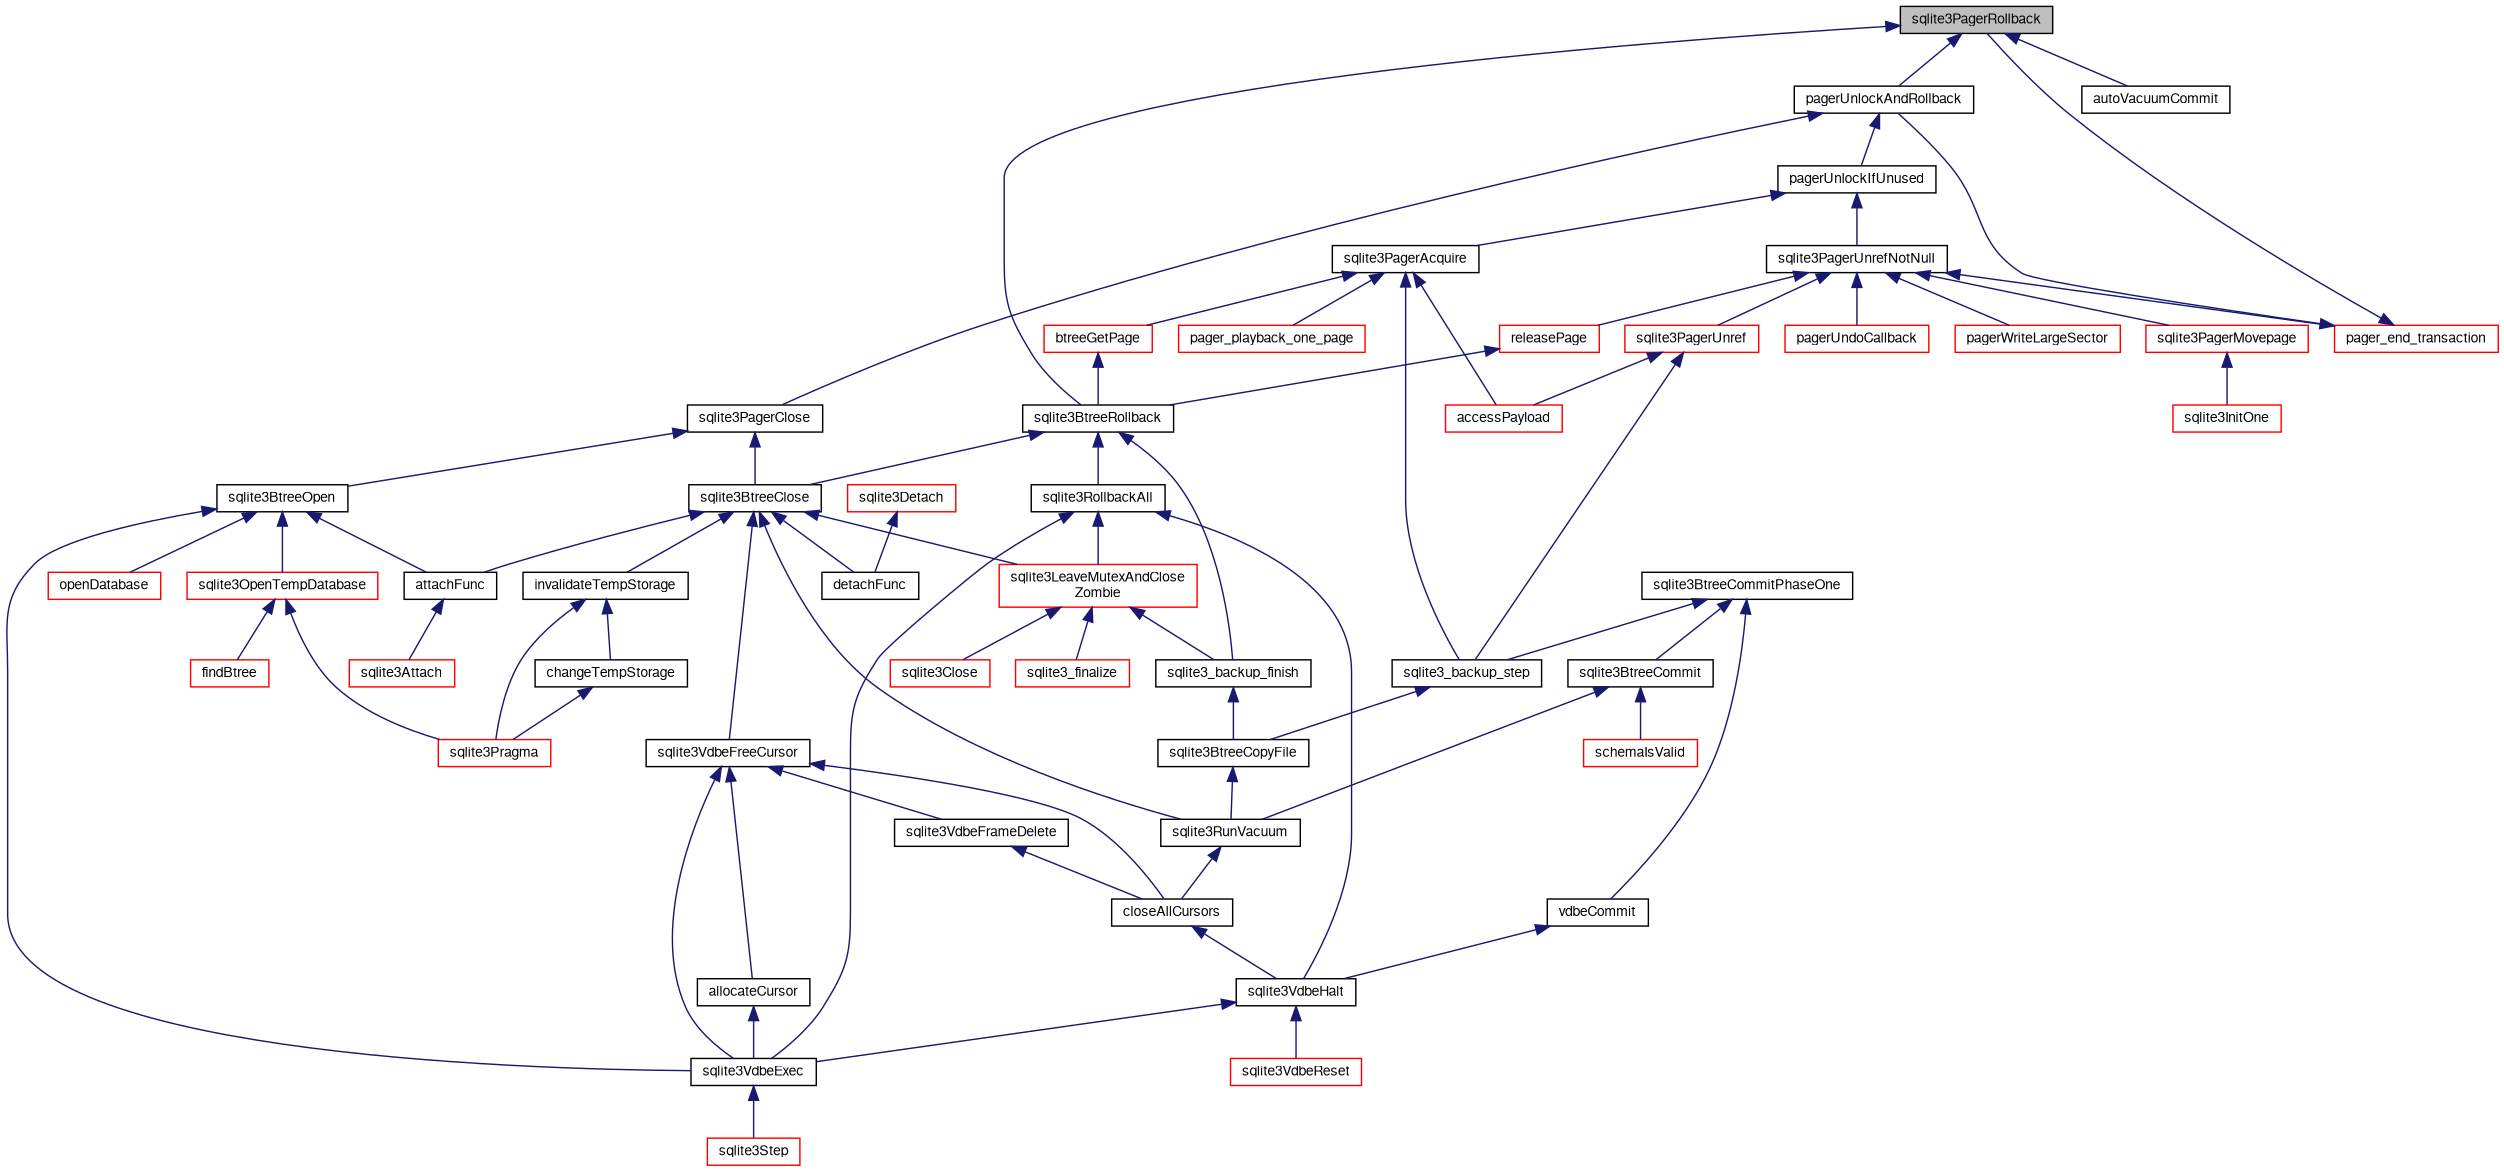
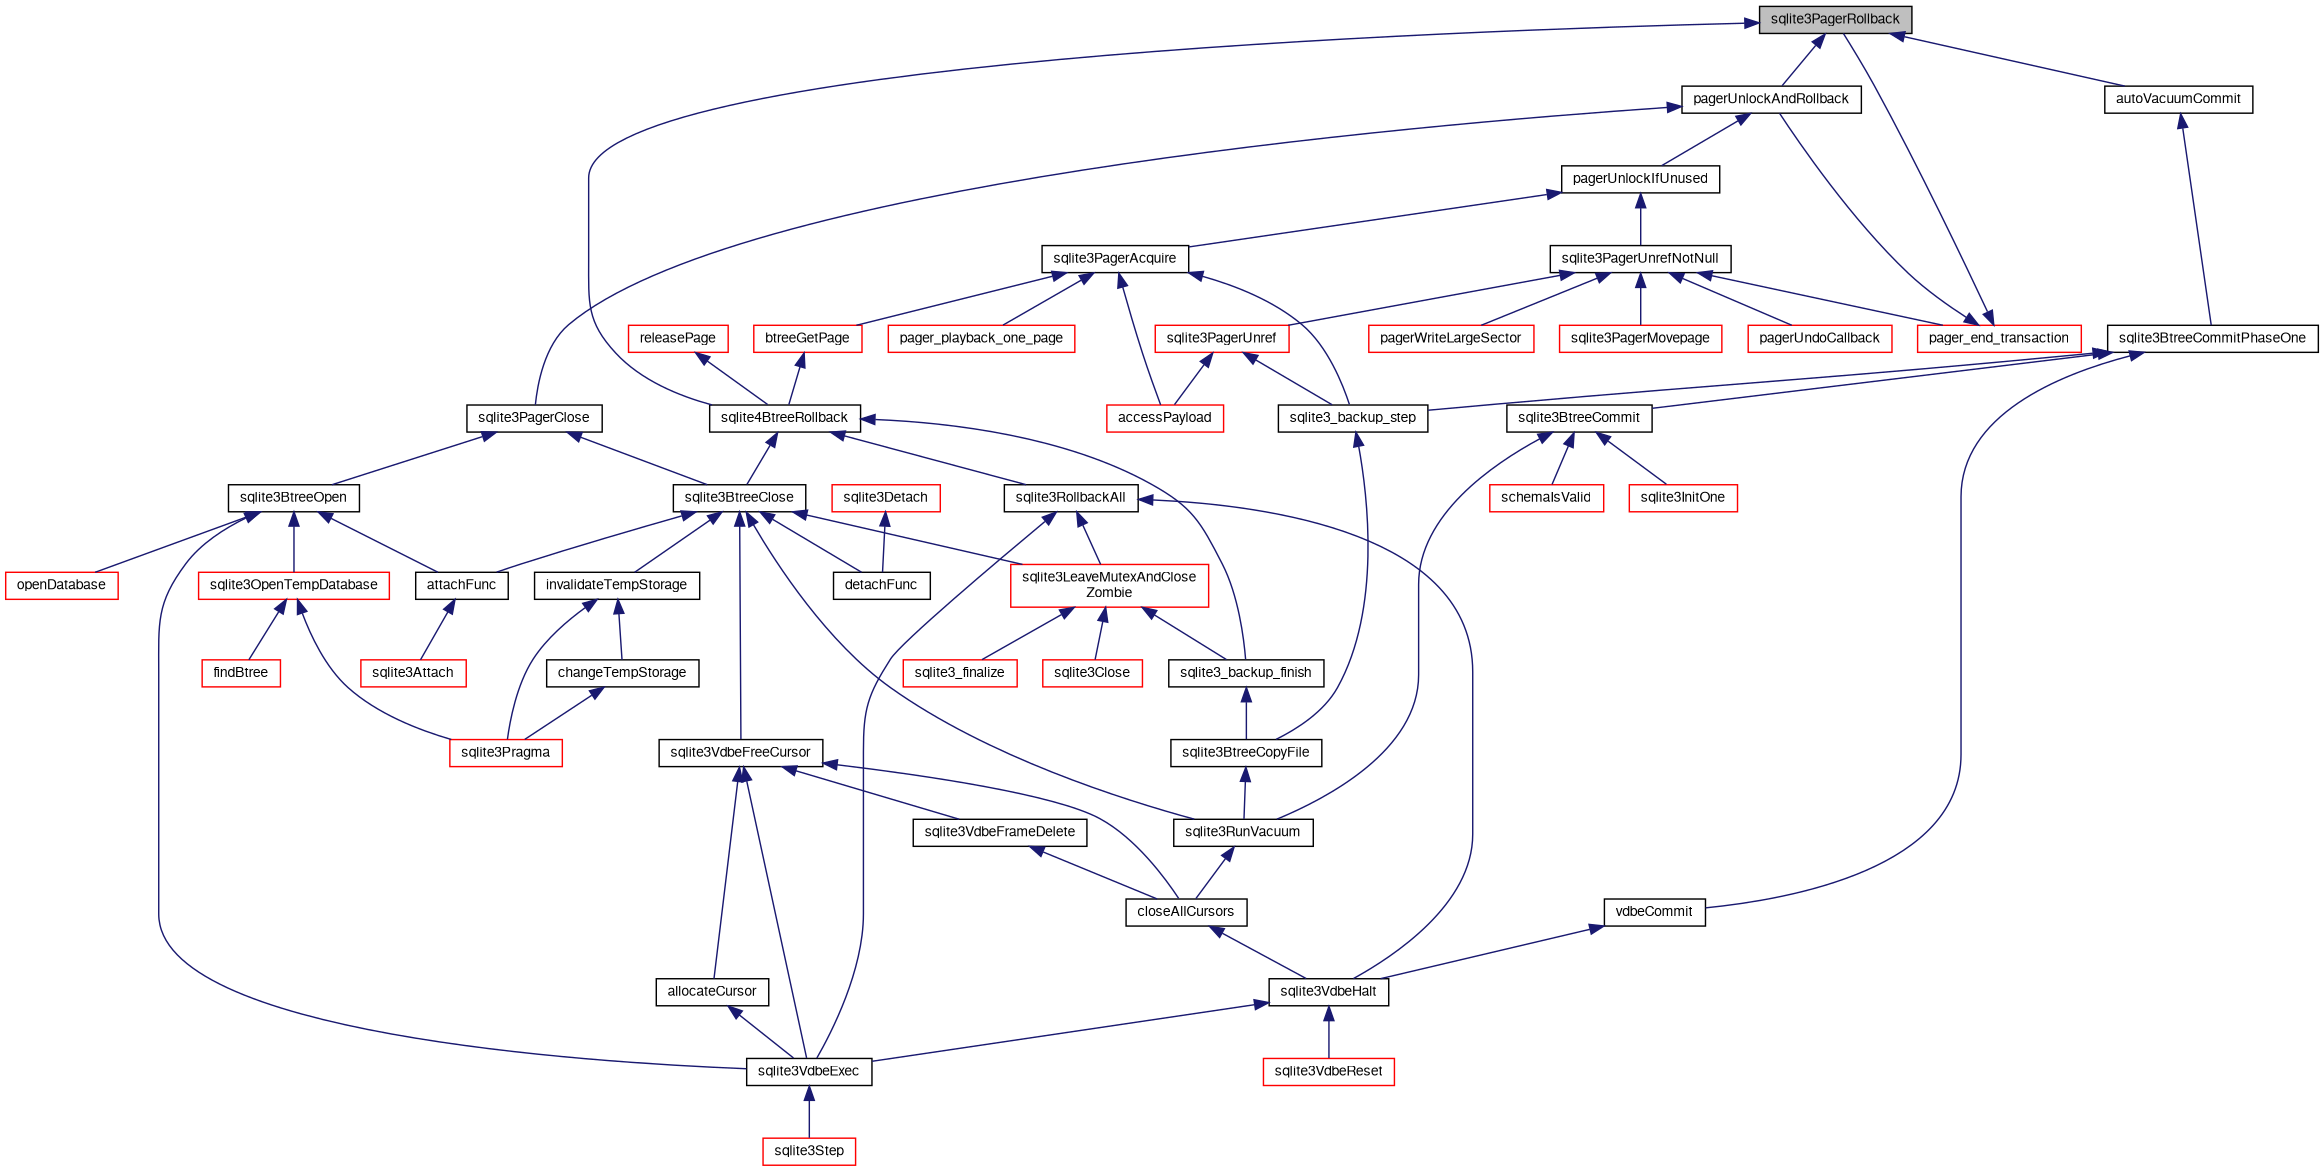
edge "sqlite3BtreeCommitPhaseOne" -> "autoVacuumCommit": added
edge "releasePage" -> "sqlite3PagerUnrefNotNull": removed
edge "sqlite3InitOne" -> "sqlite3PagerMovepage": now "sqlite3InitOne" -> "sqlite3BtreeCommit"
node "sqlite3BtreeRollback": label "sqlite3BtreeRollback" -> "sqlite4BtreeRollback"
